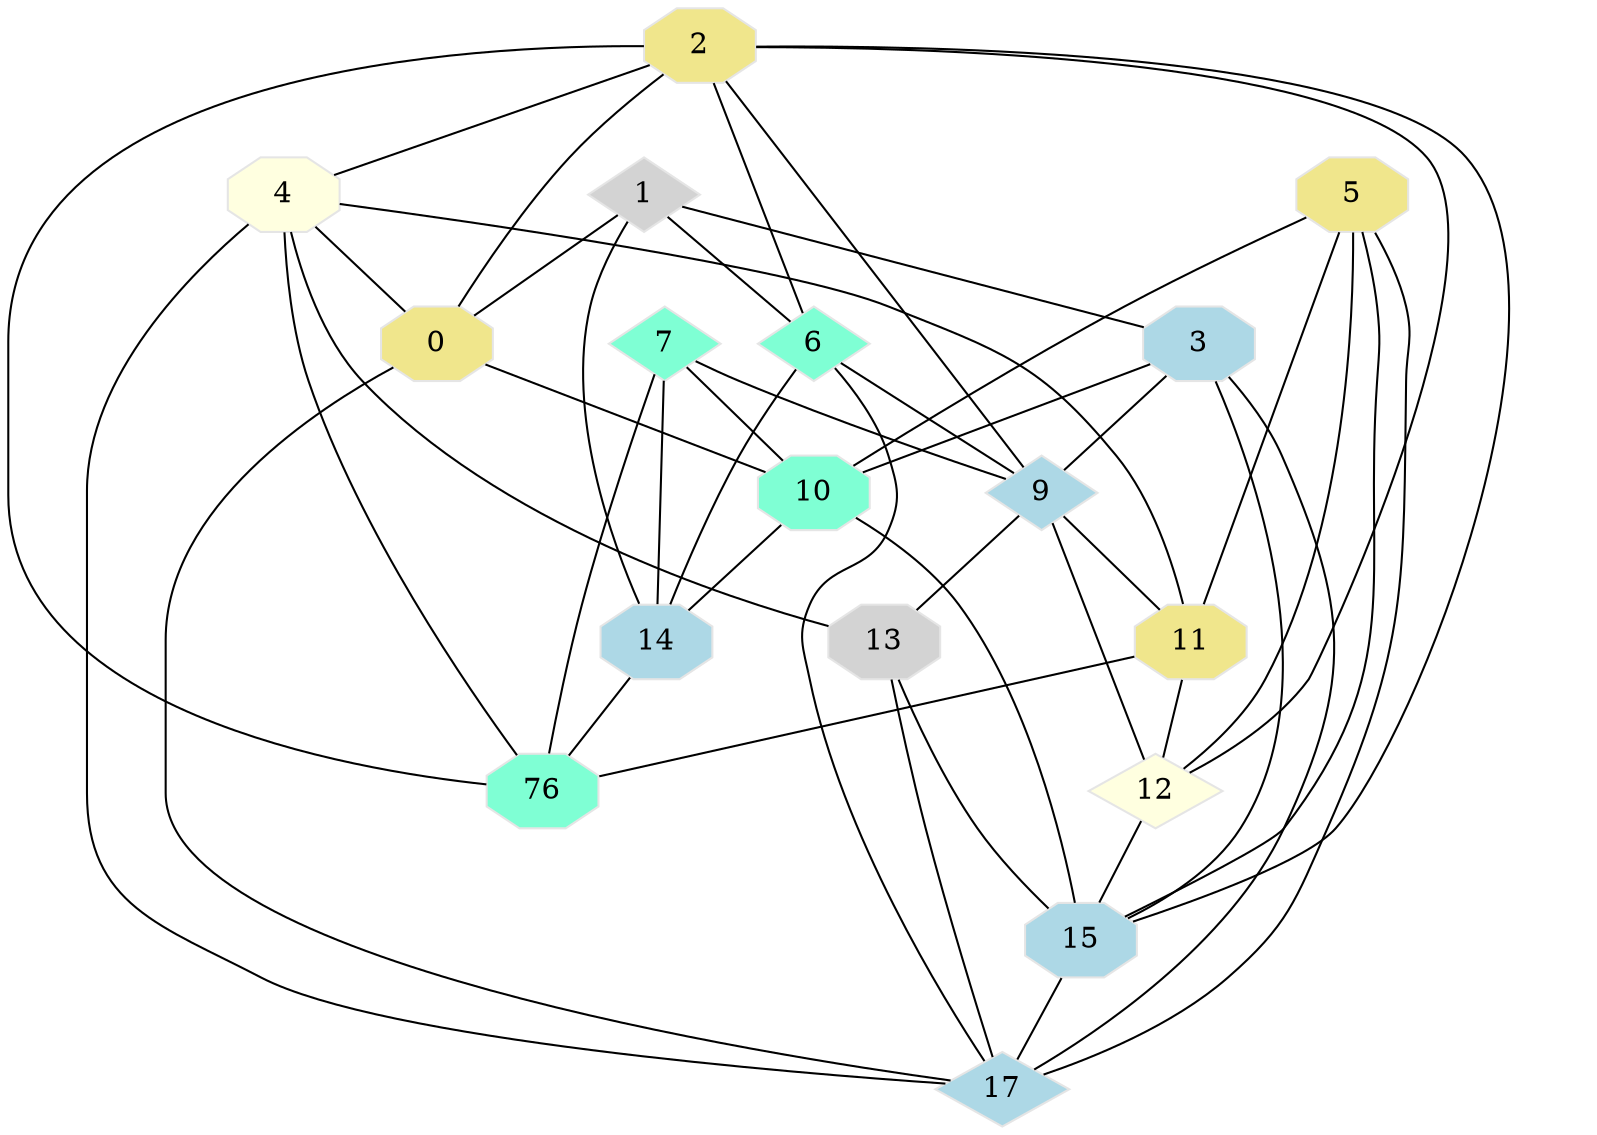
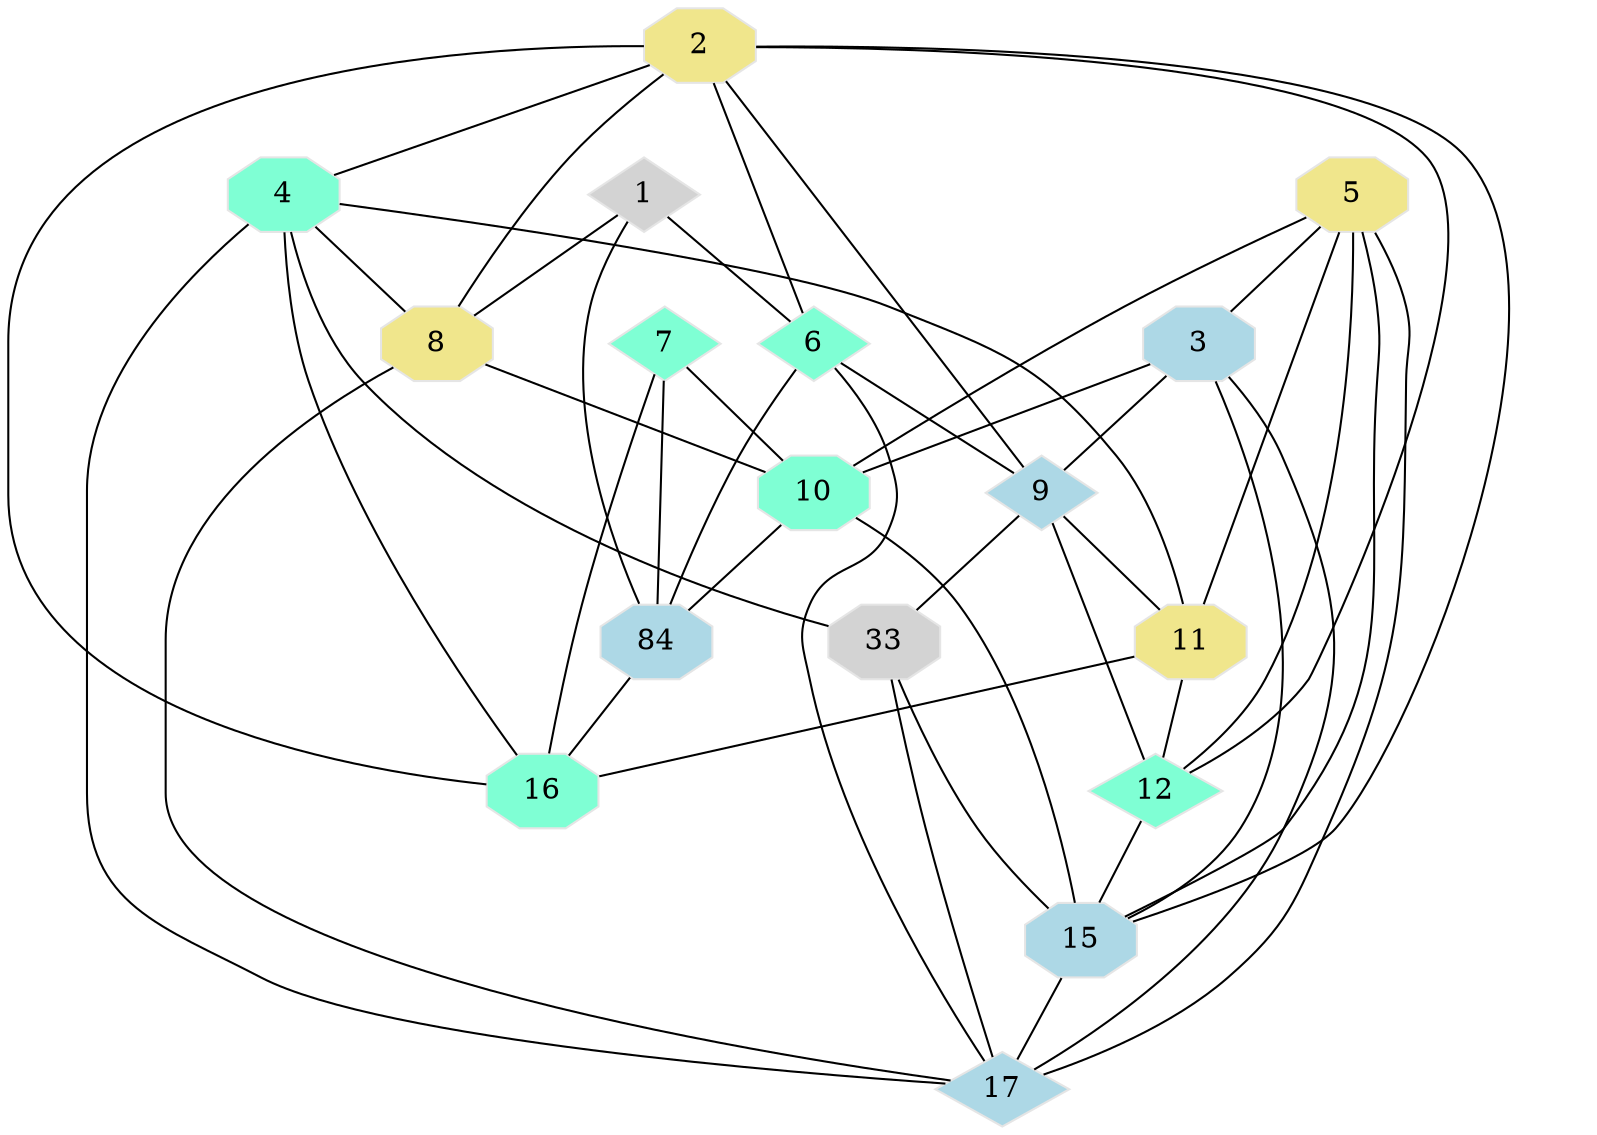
node "4": fillcolor lightyellow -> aquamarine
edge "1" -- "3": now "5" -- "3"
node "0": label "0" -> "8"
edge "7" -- "9": removed
node "14": label "14" -> "84"
node "13": label "13" -> "33"
node "76": label "76" -> "16"
node "12": fillcolor lightyellow -> aquamarine
